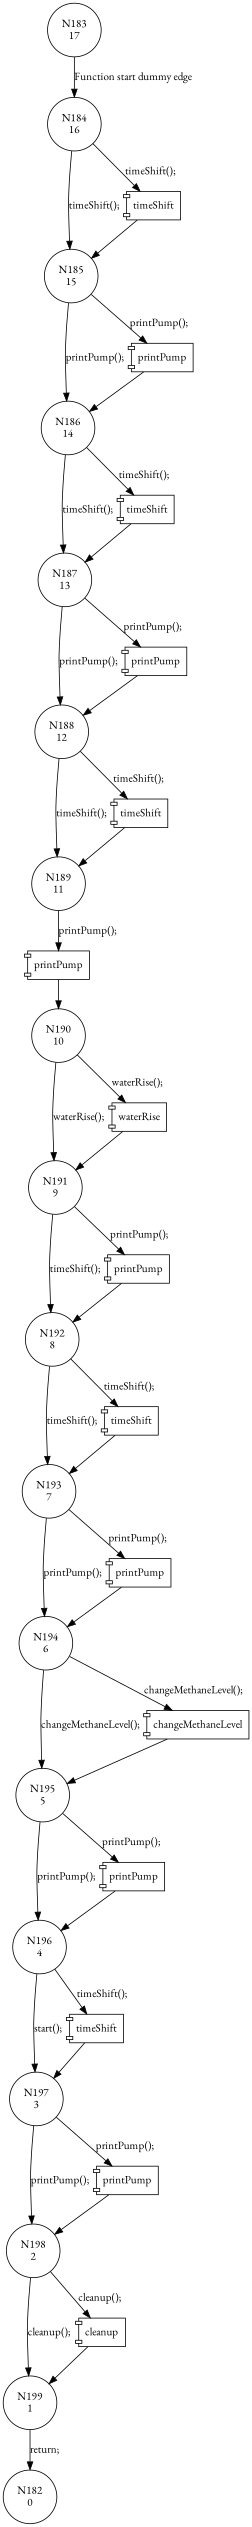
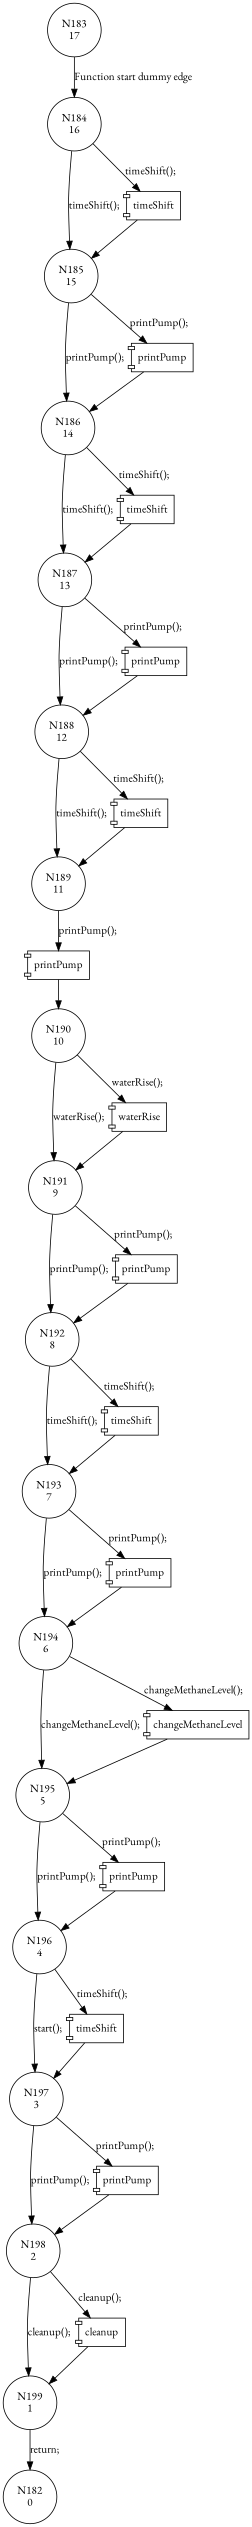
edge "N191 9" -> "N192 8": label "timeShift();" -> "printPump();"
